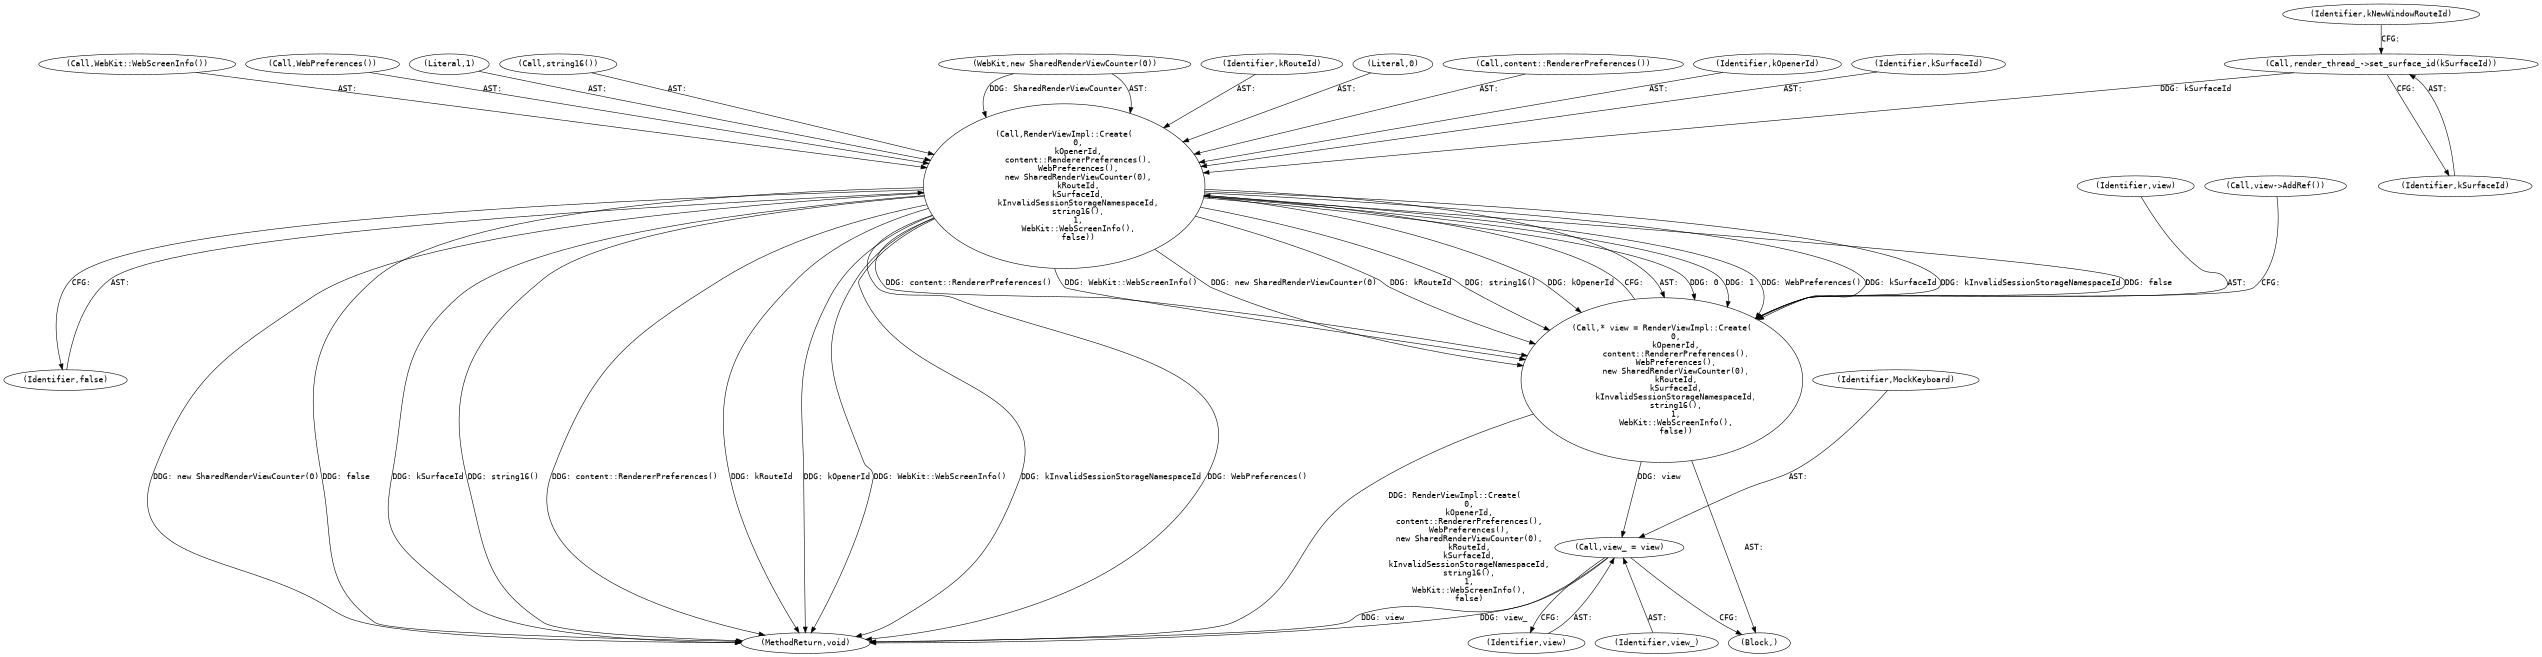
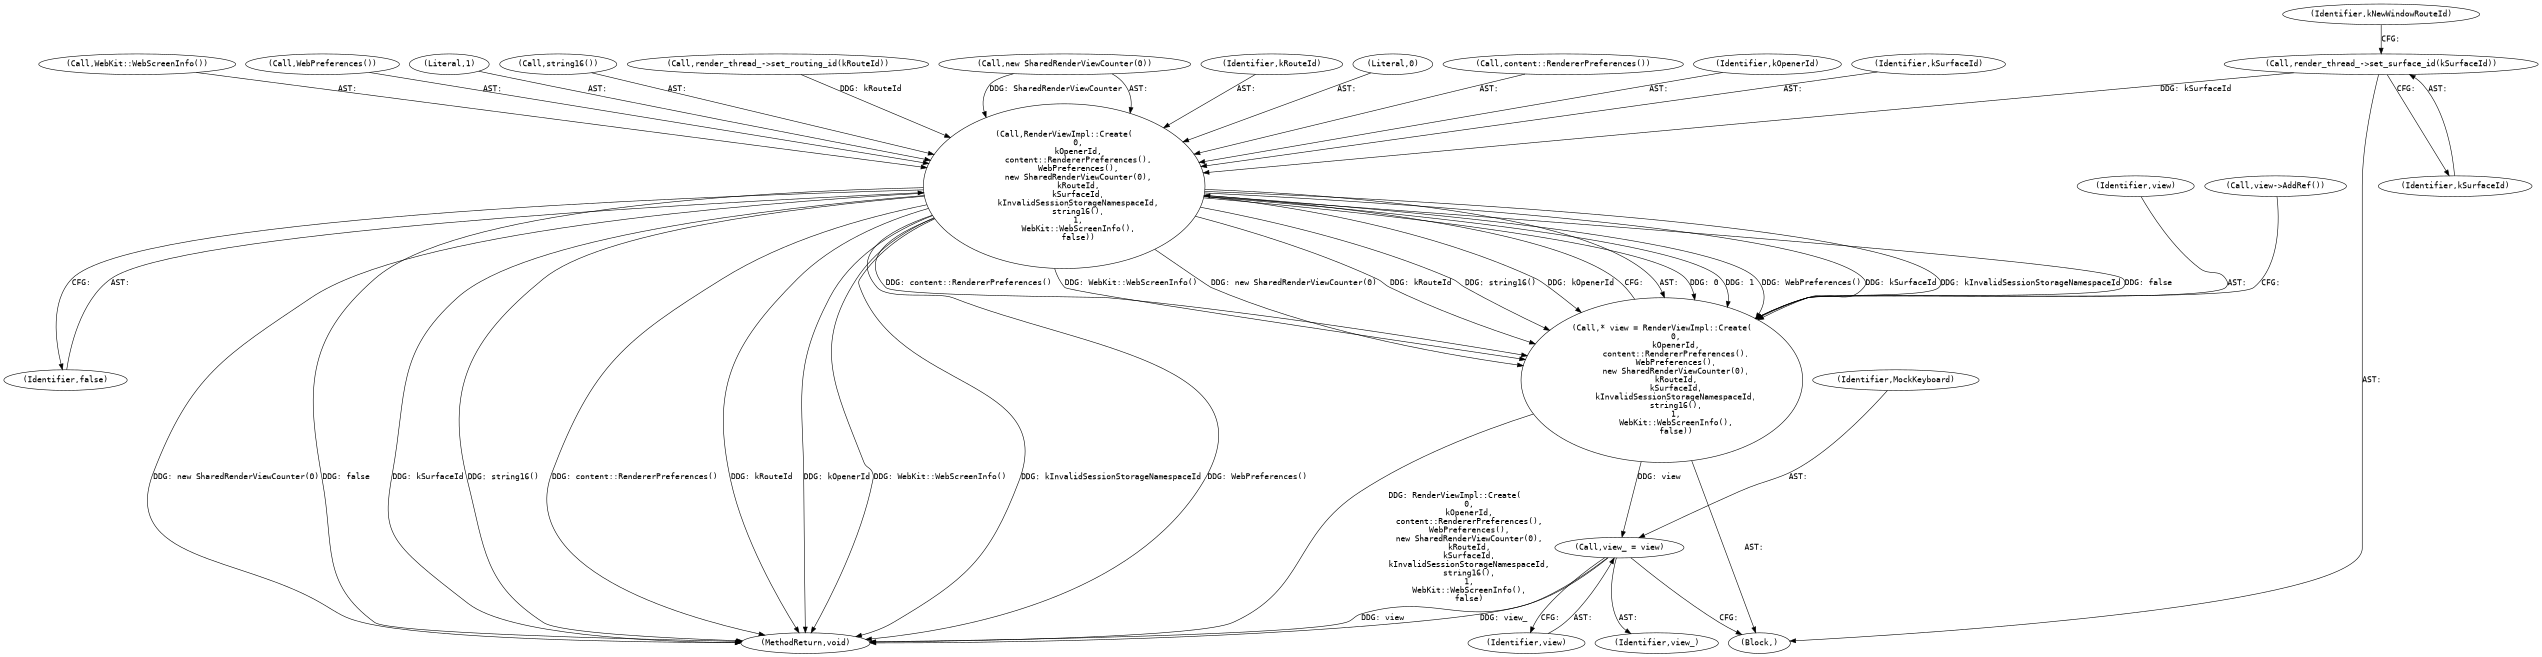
node "(Call,render_thread_->set_routing_id(kRouteId))": added
node "(WebKit,new SharedRenderViewCounter(0))": label "(WebKit,new SharedRenderViewCounter(0))" -> "(Call,new SharedRenderViewCounter(0))"
edge "(Call,render_thread_->set_surface_id(kSurfaceId))" -> "(Block,)": added, label "AST:"
edge "(Identifier,view_)" -> "(Call,view_ = view)": reversed
